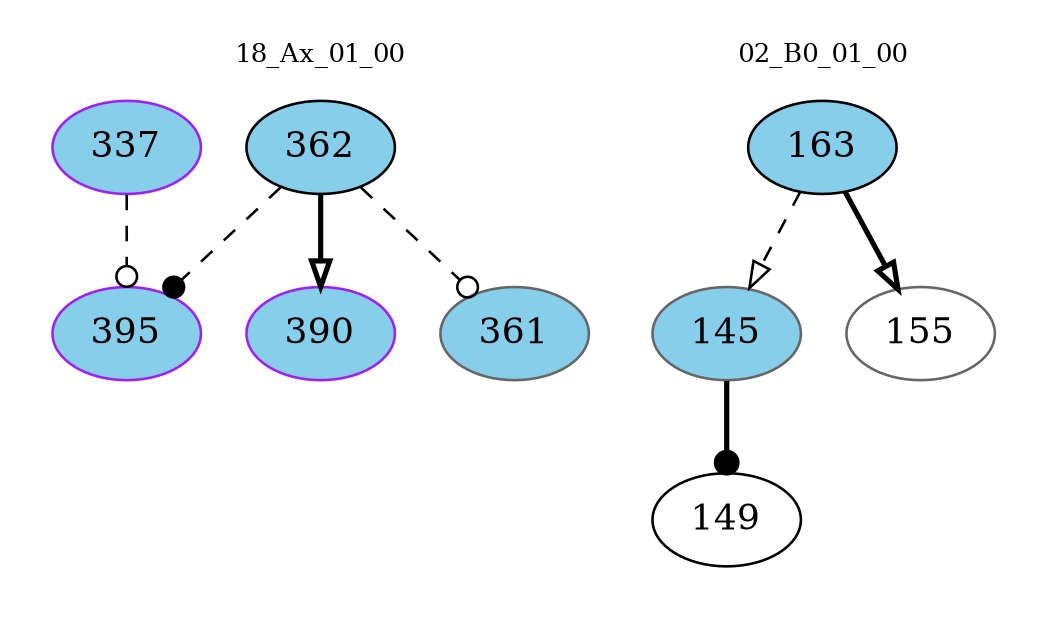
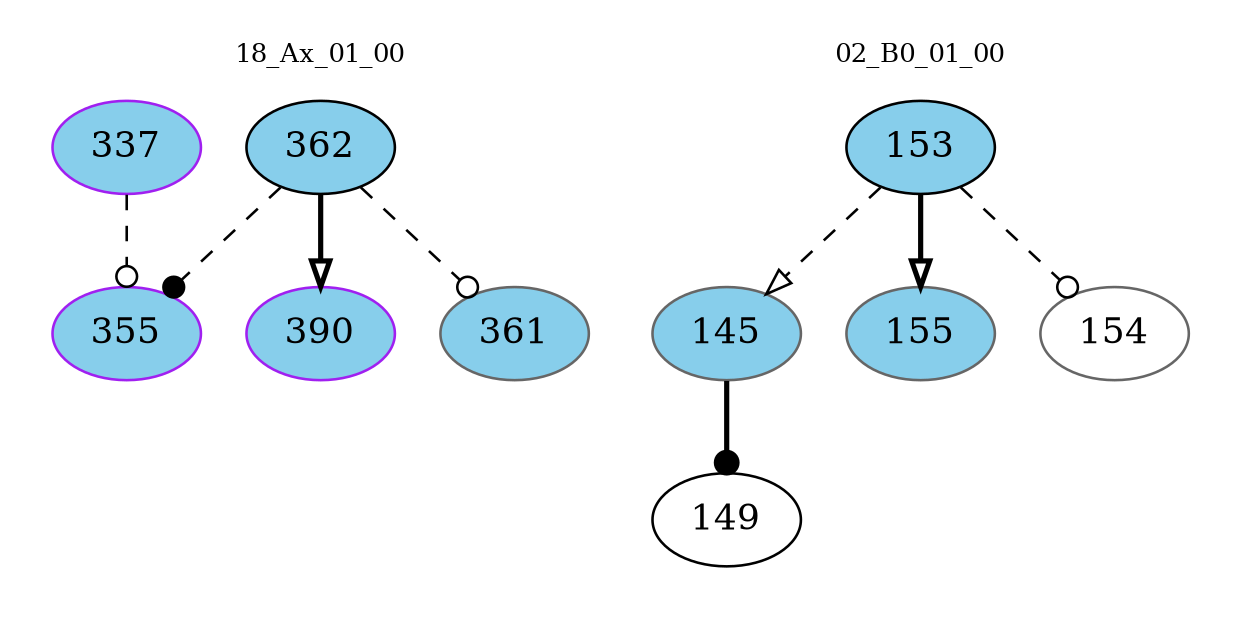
node "163": label "163" -> "153"
node "395": label "395" -> "355"
node "155": fillcolor white -> skyblue
node "154": added
